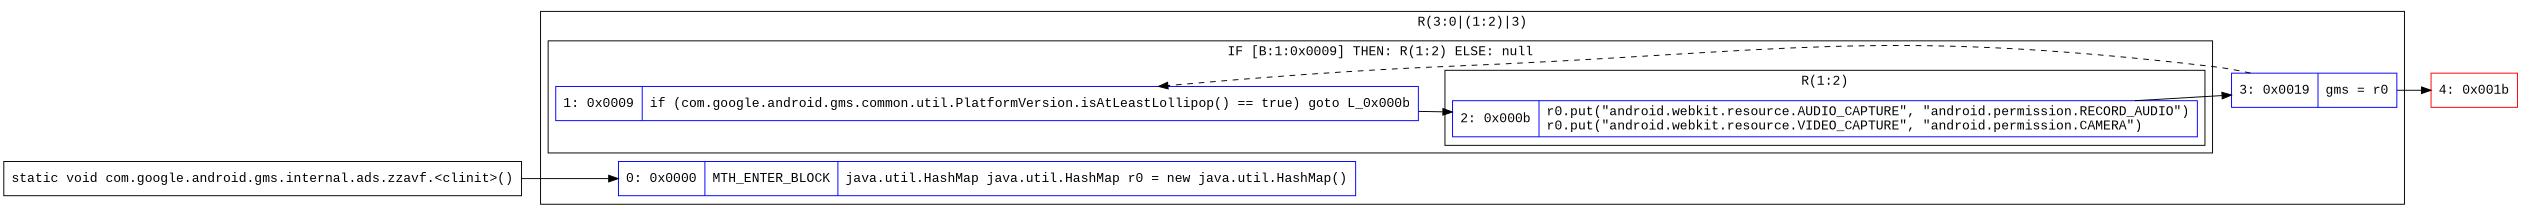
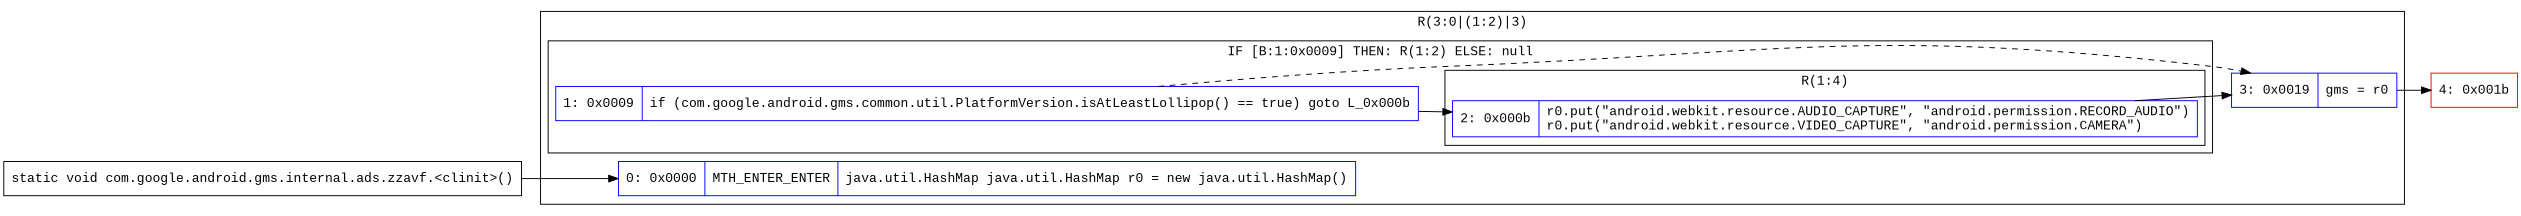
edge "3: 0x0019" -> "1: 0x0009": reversed
cluster "R(1:2)": label "R(1:2)" -> "R(1:4)"
node "0: 0x0000": text "MTH_ENTER_BLOCK" -> "MTH_ENTER_ENTER"
